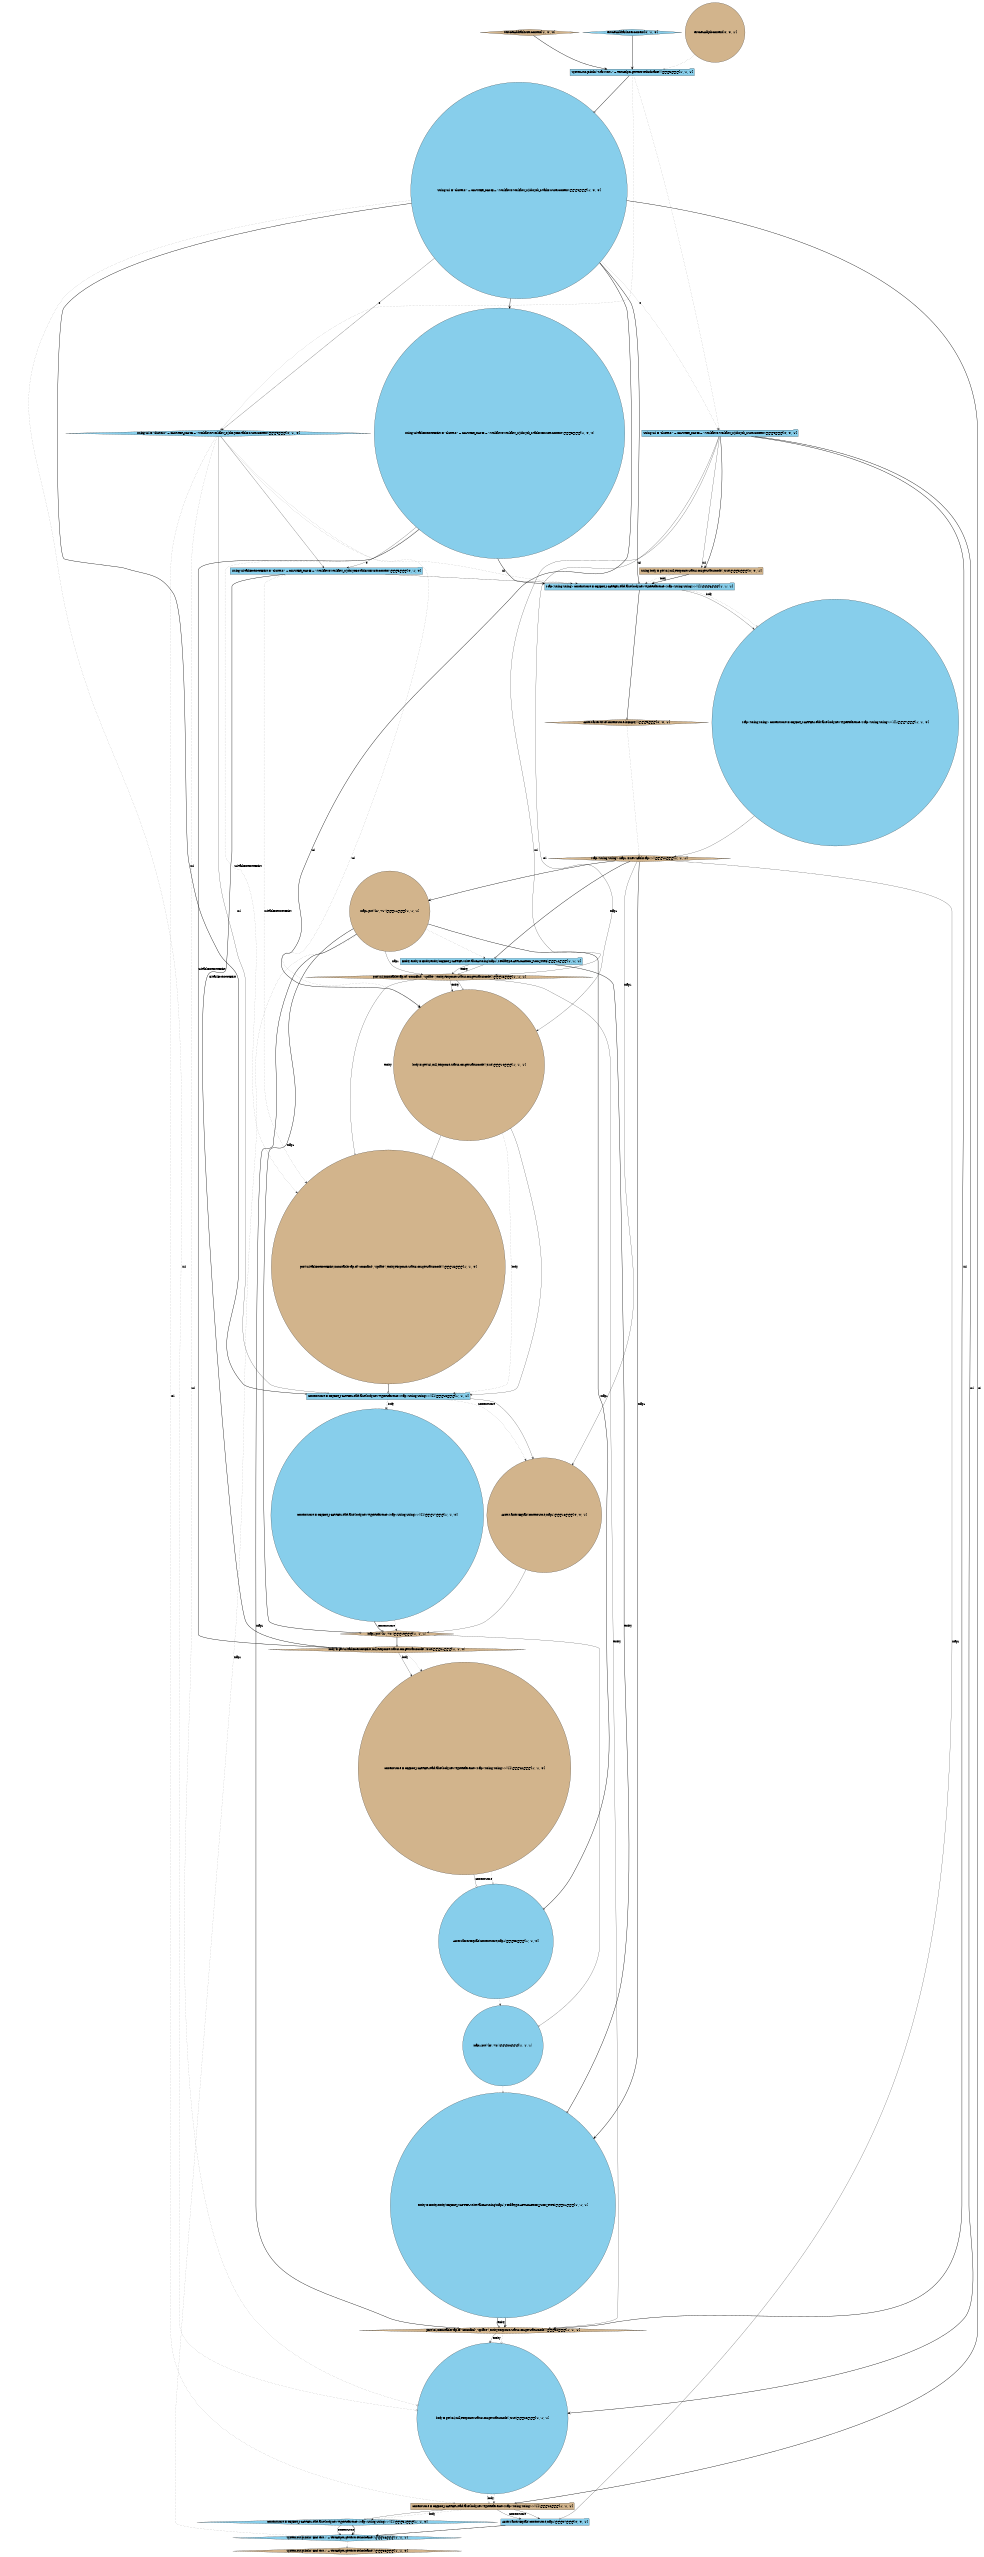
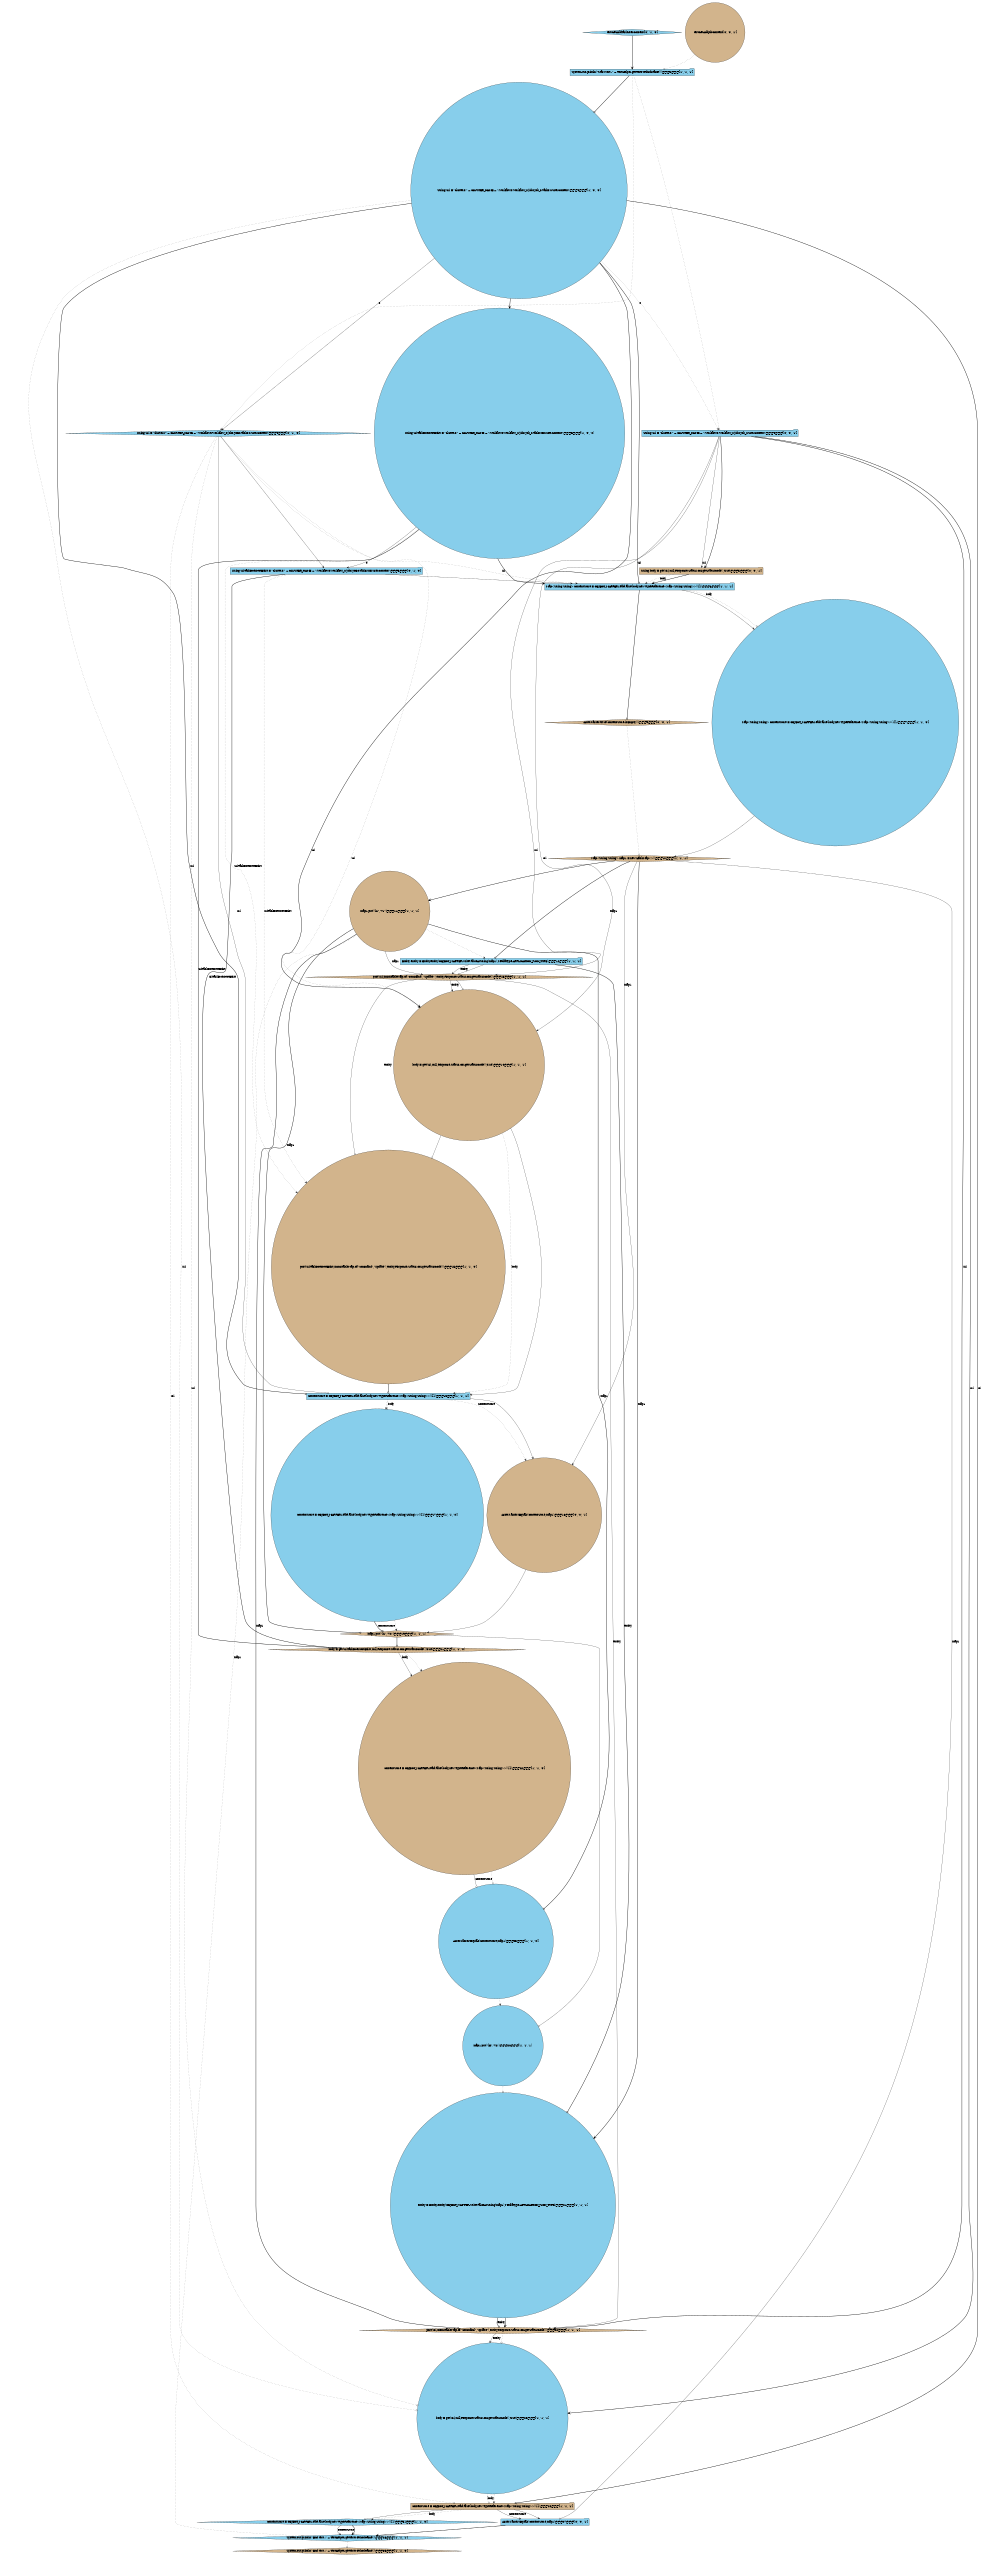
node "testGetAddTaskUserContent['1', '0', '0']": removed
